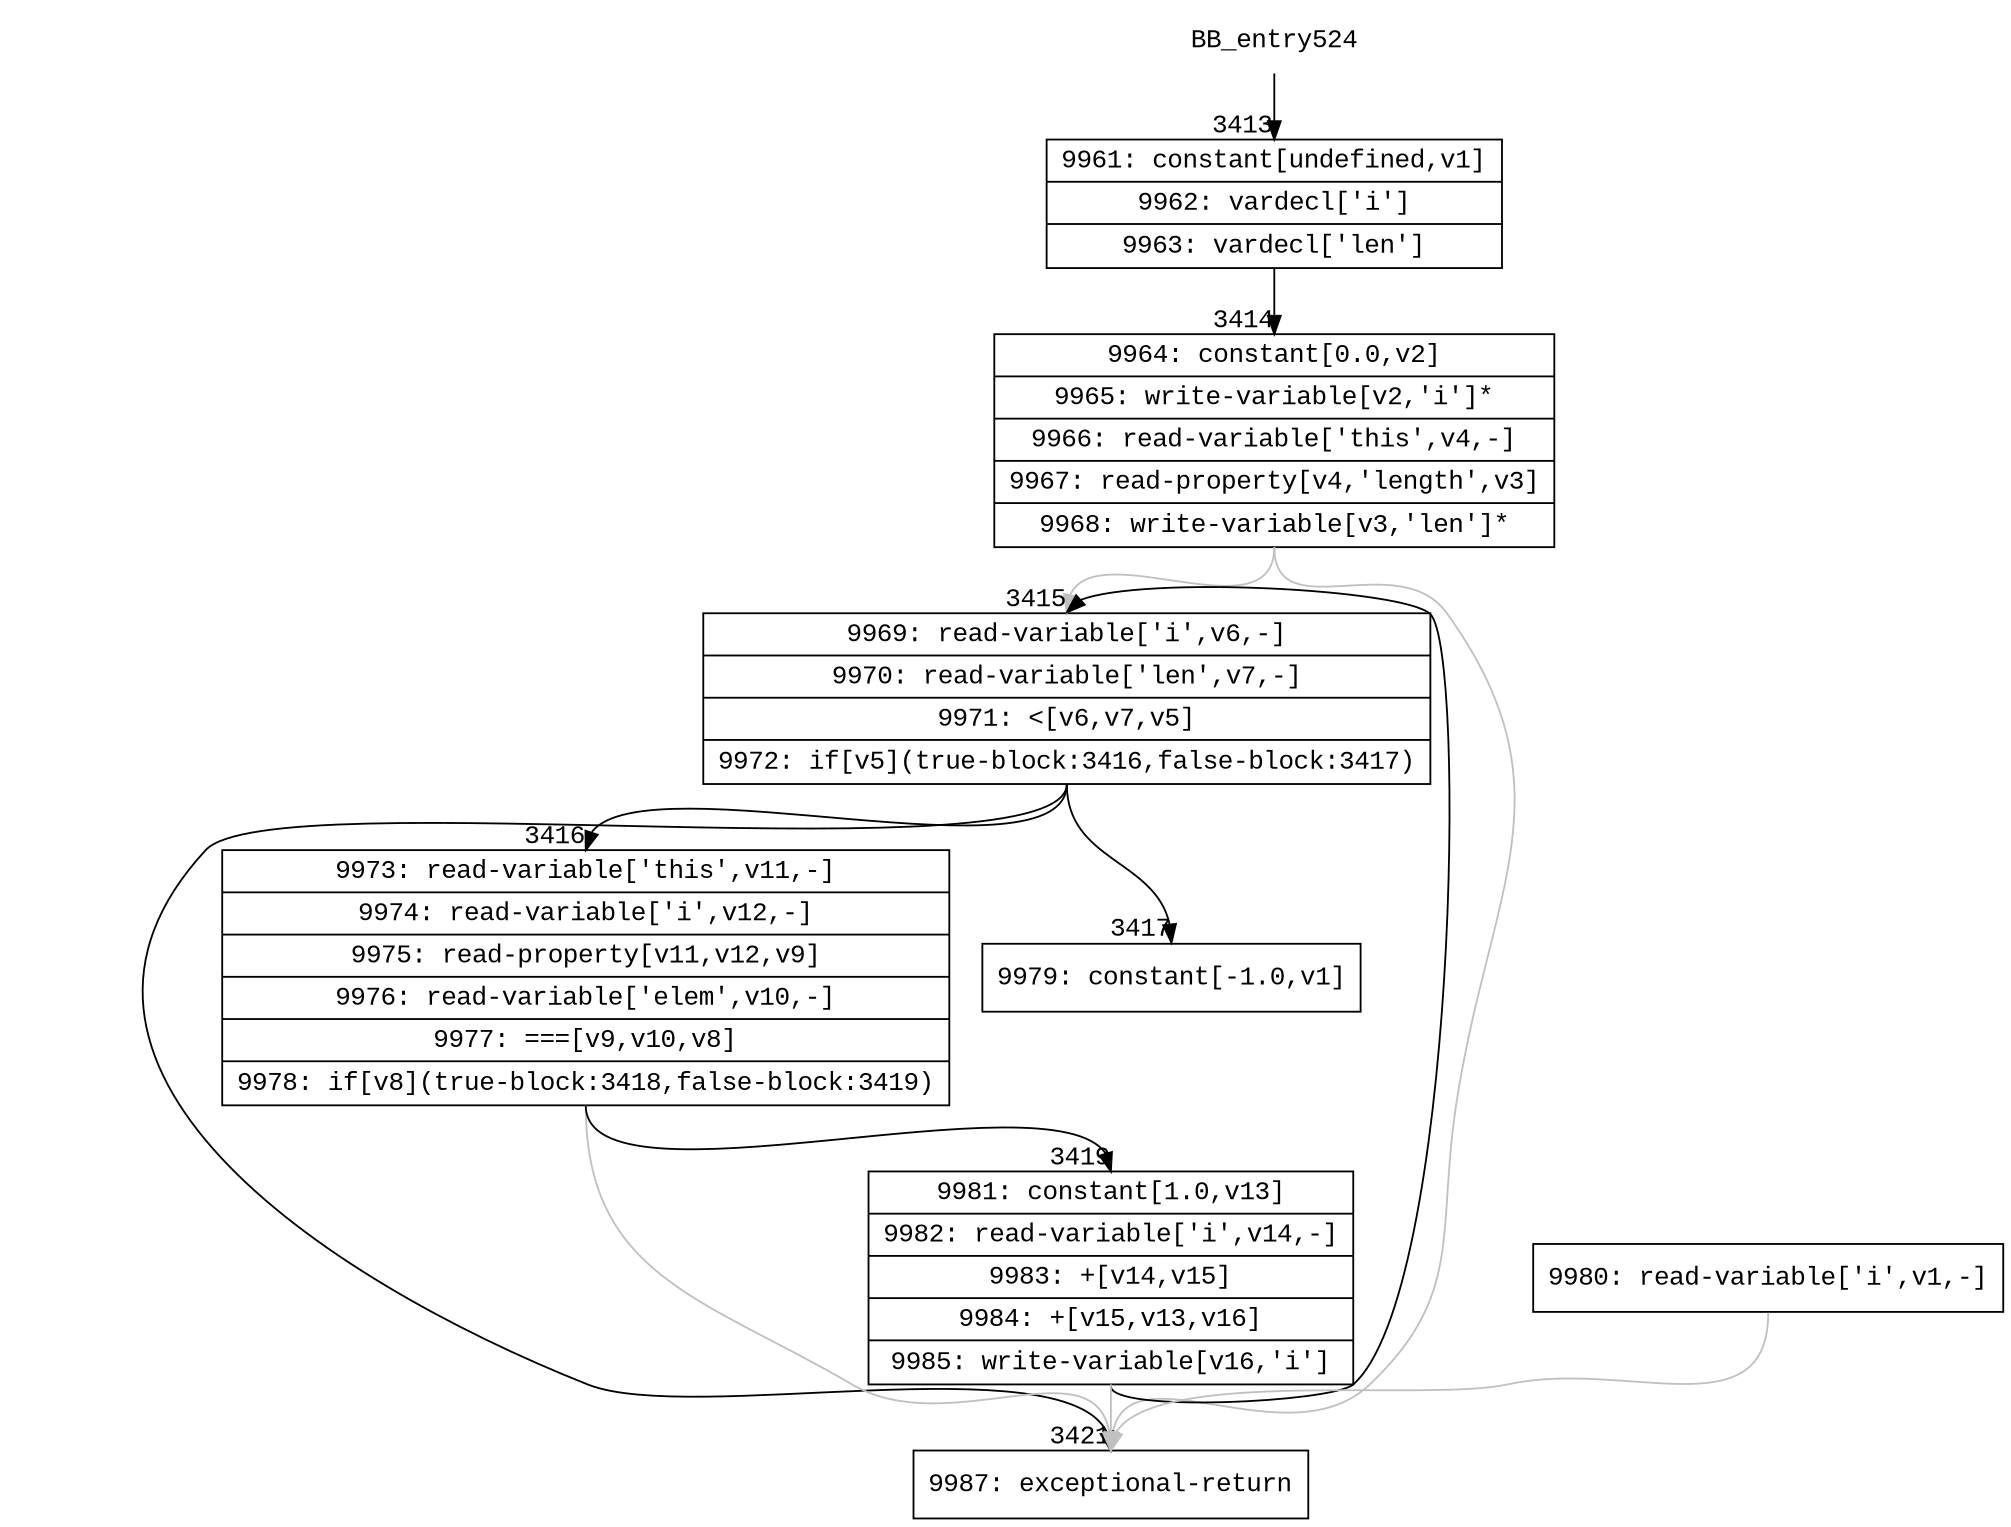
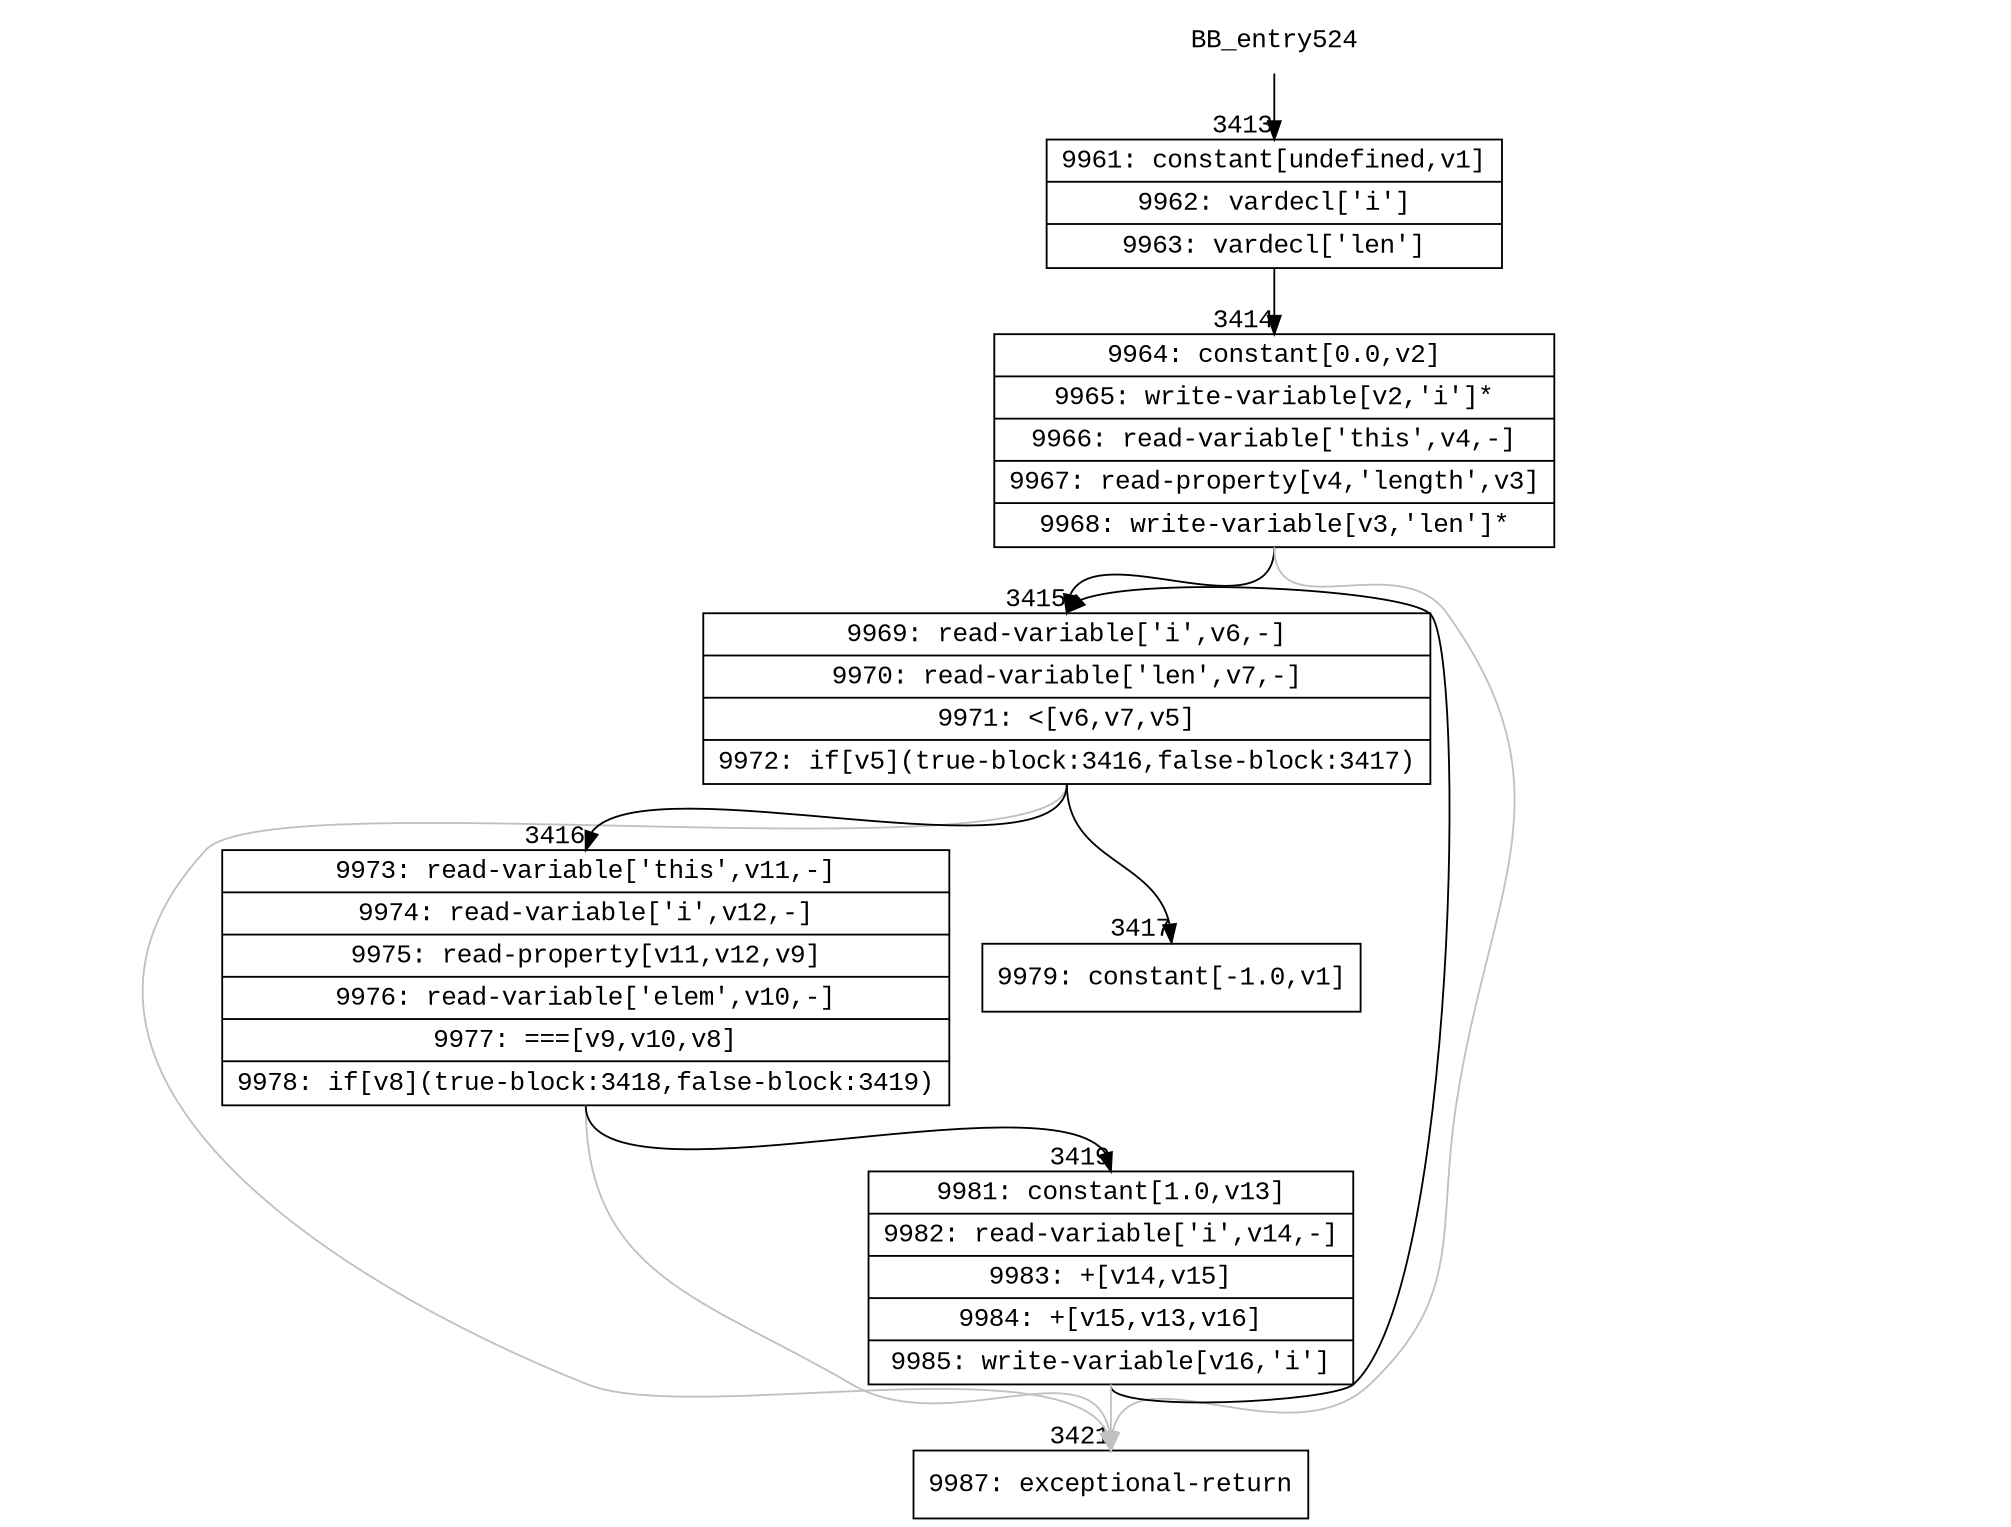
edge "9964: constant[0.0,v2]" -> "9969: read-variable['i',v6,-]": color gray -> black
edge "9969: read-variable['i',v6,-]" -> "9987: exceptional-return": color black -> gray
node "9980: read-variable['i',v1,-]": removed
